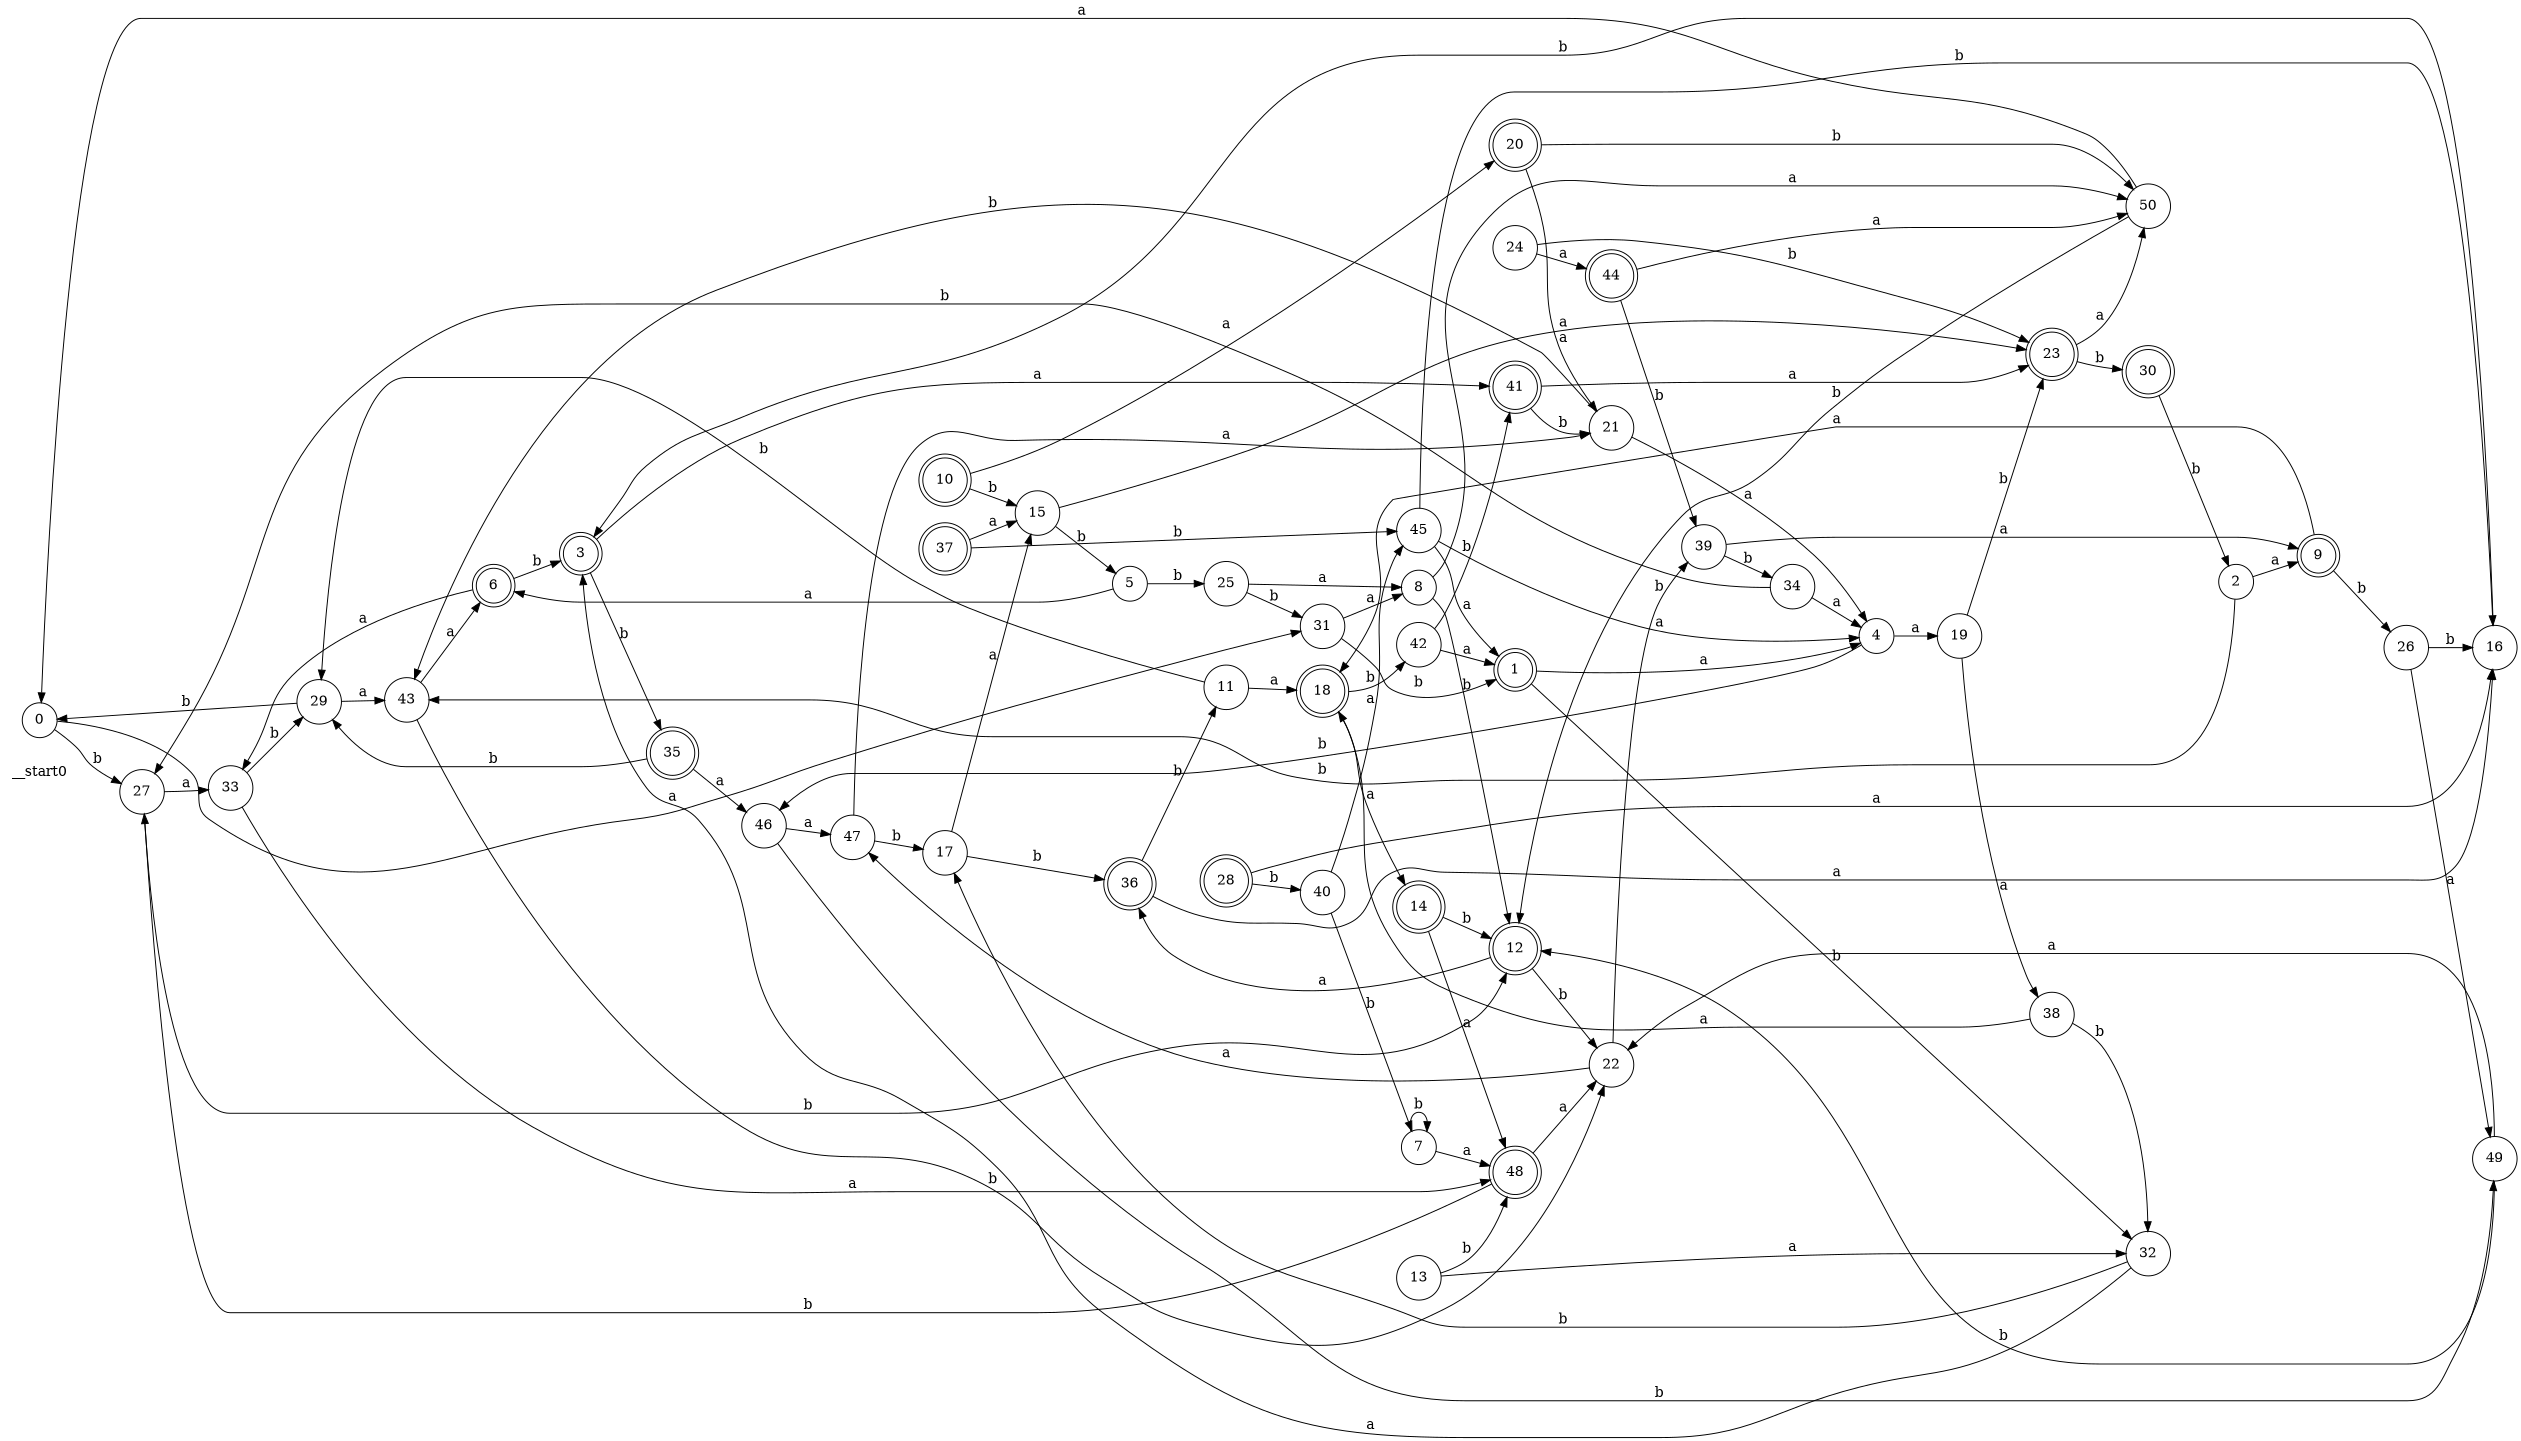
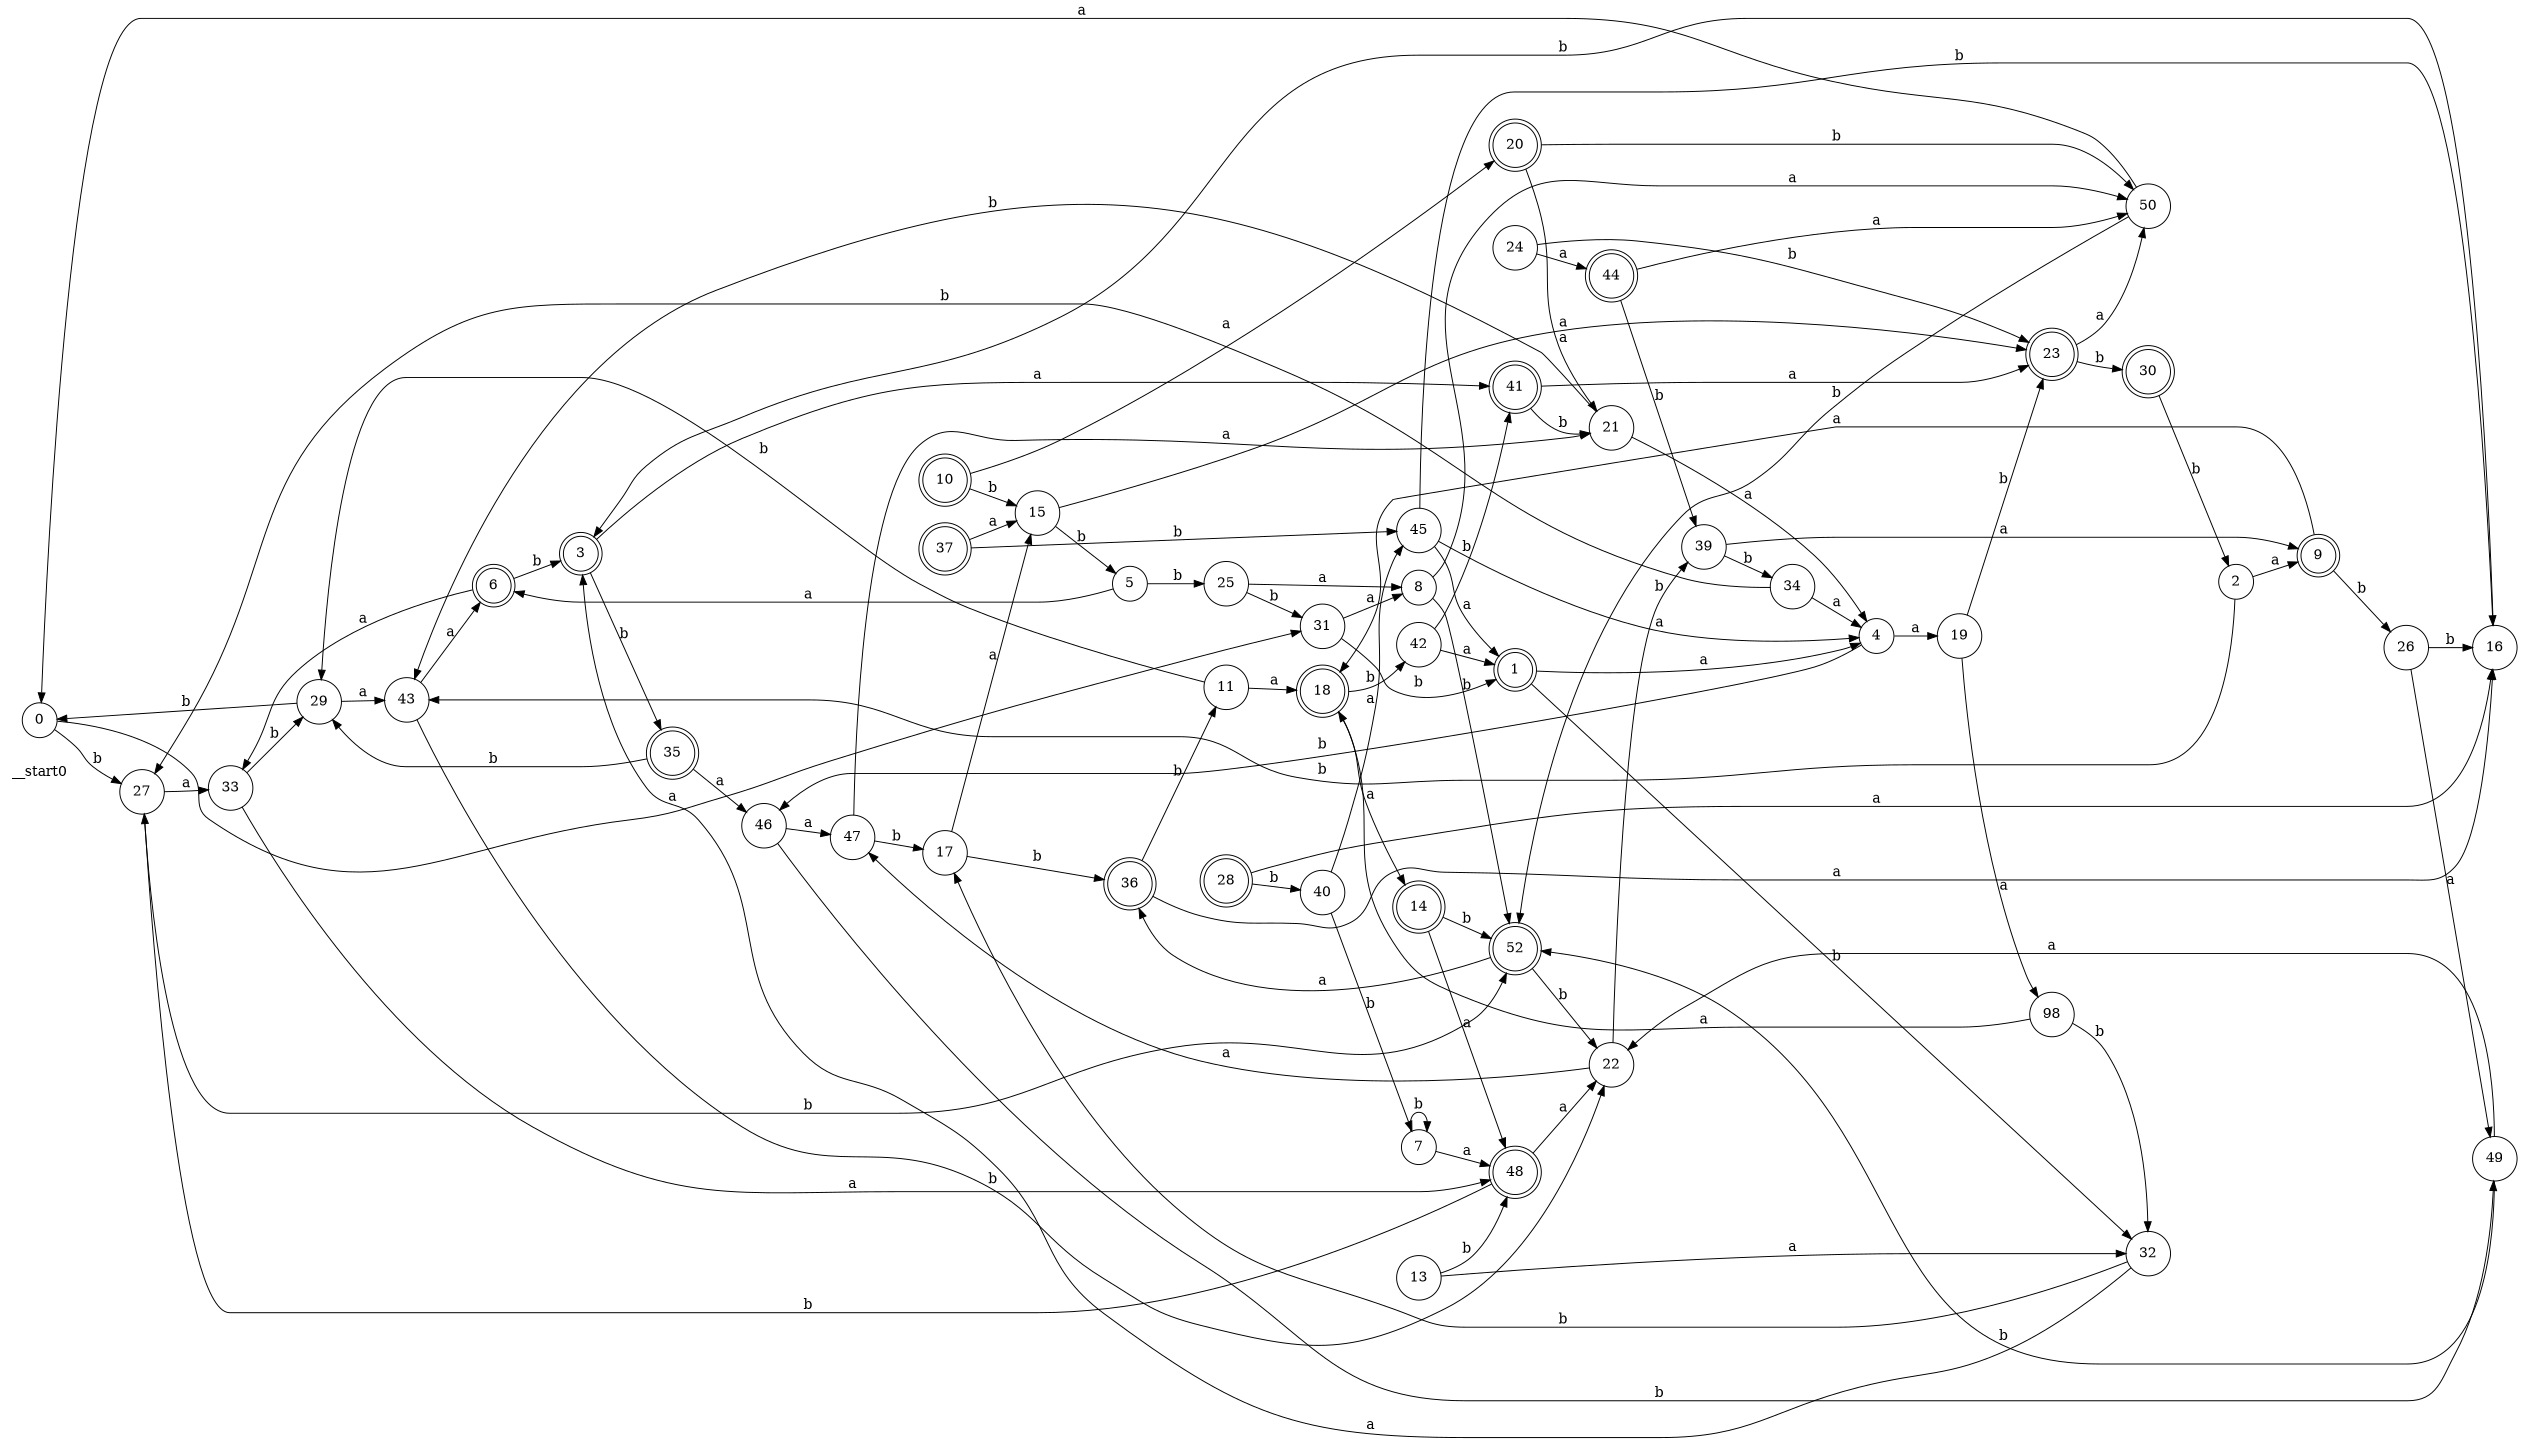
node "12": label "12" -> "52"
node "38": label "38" -> "98"
